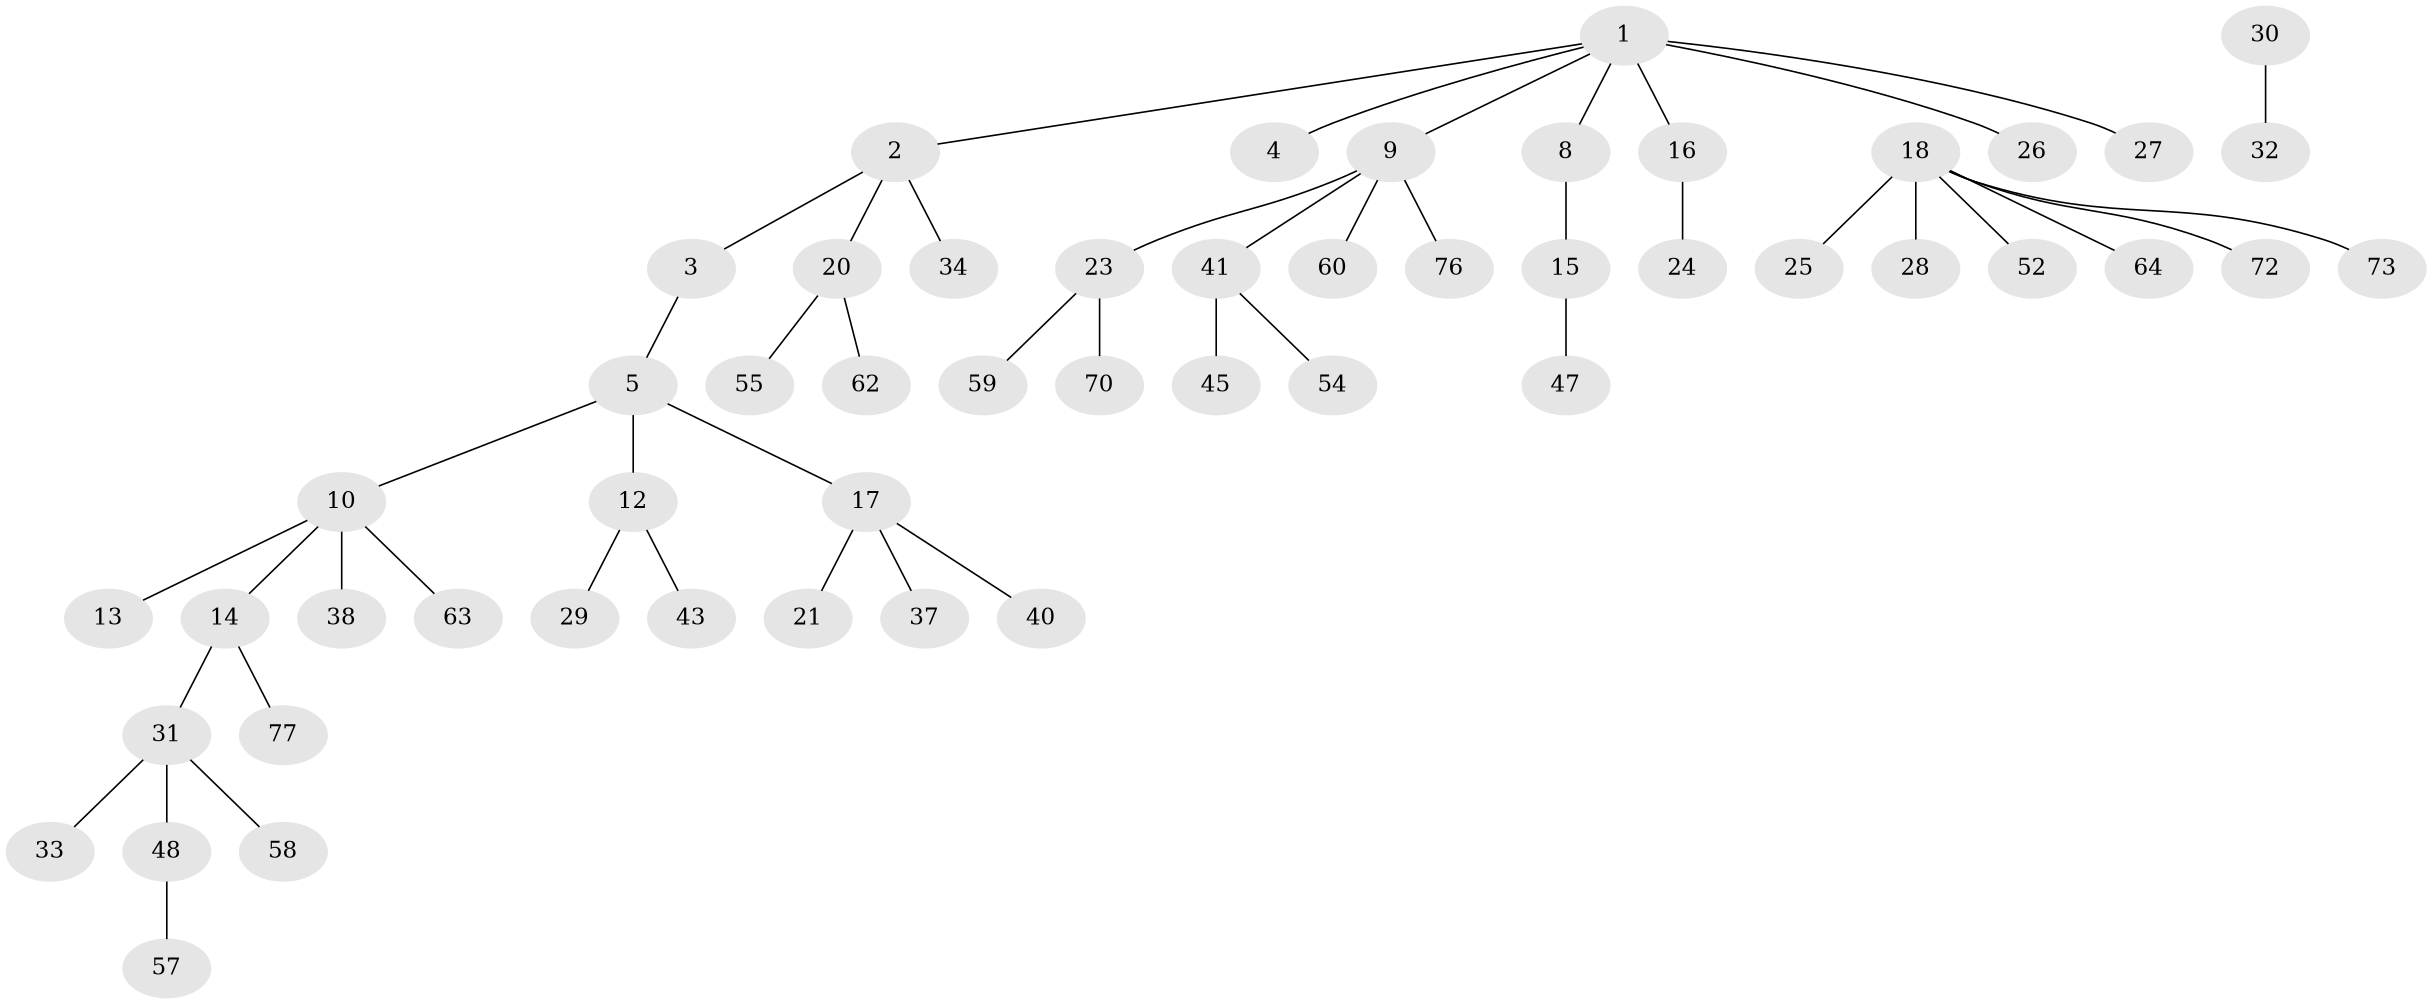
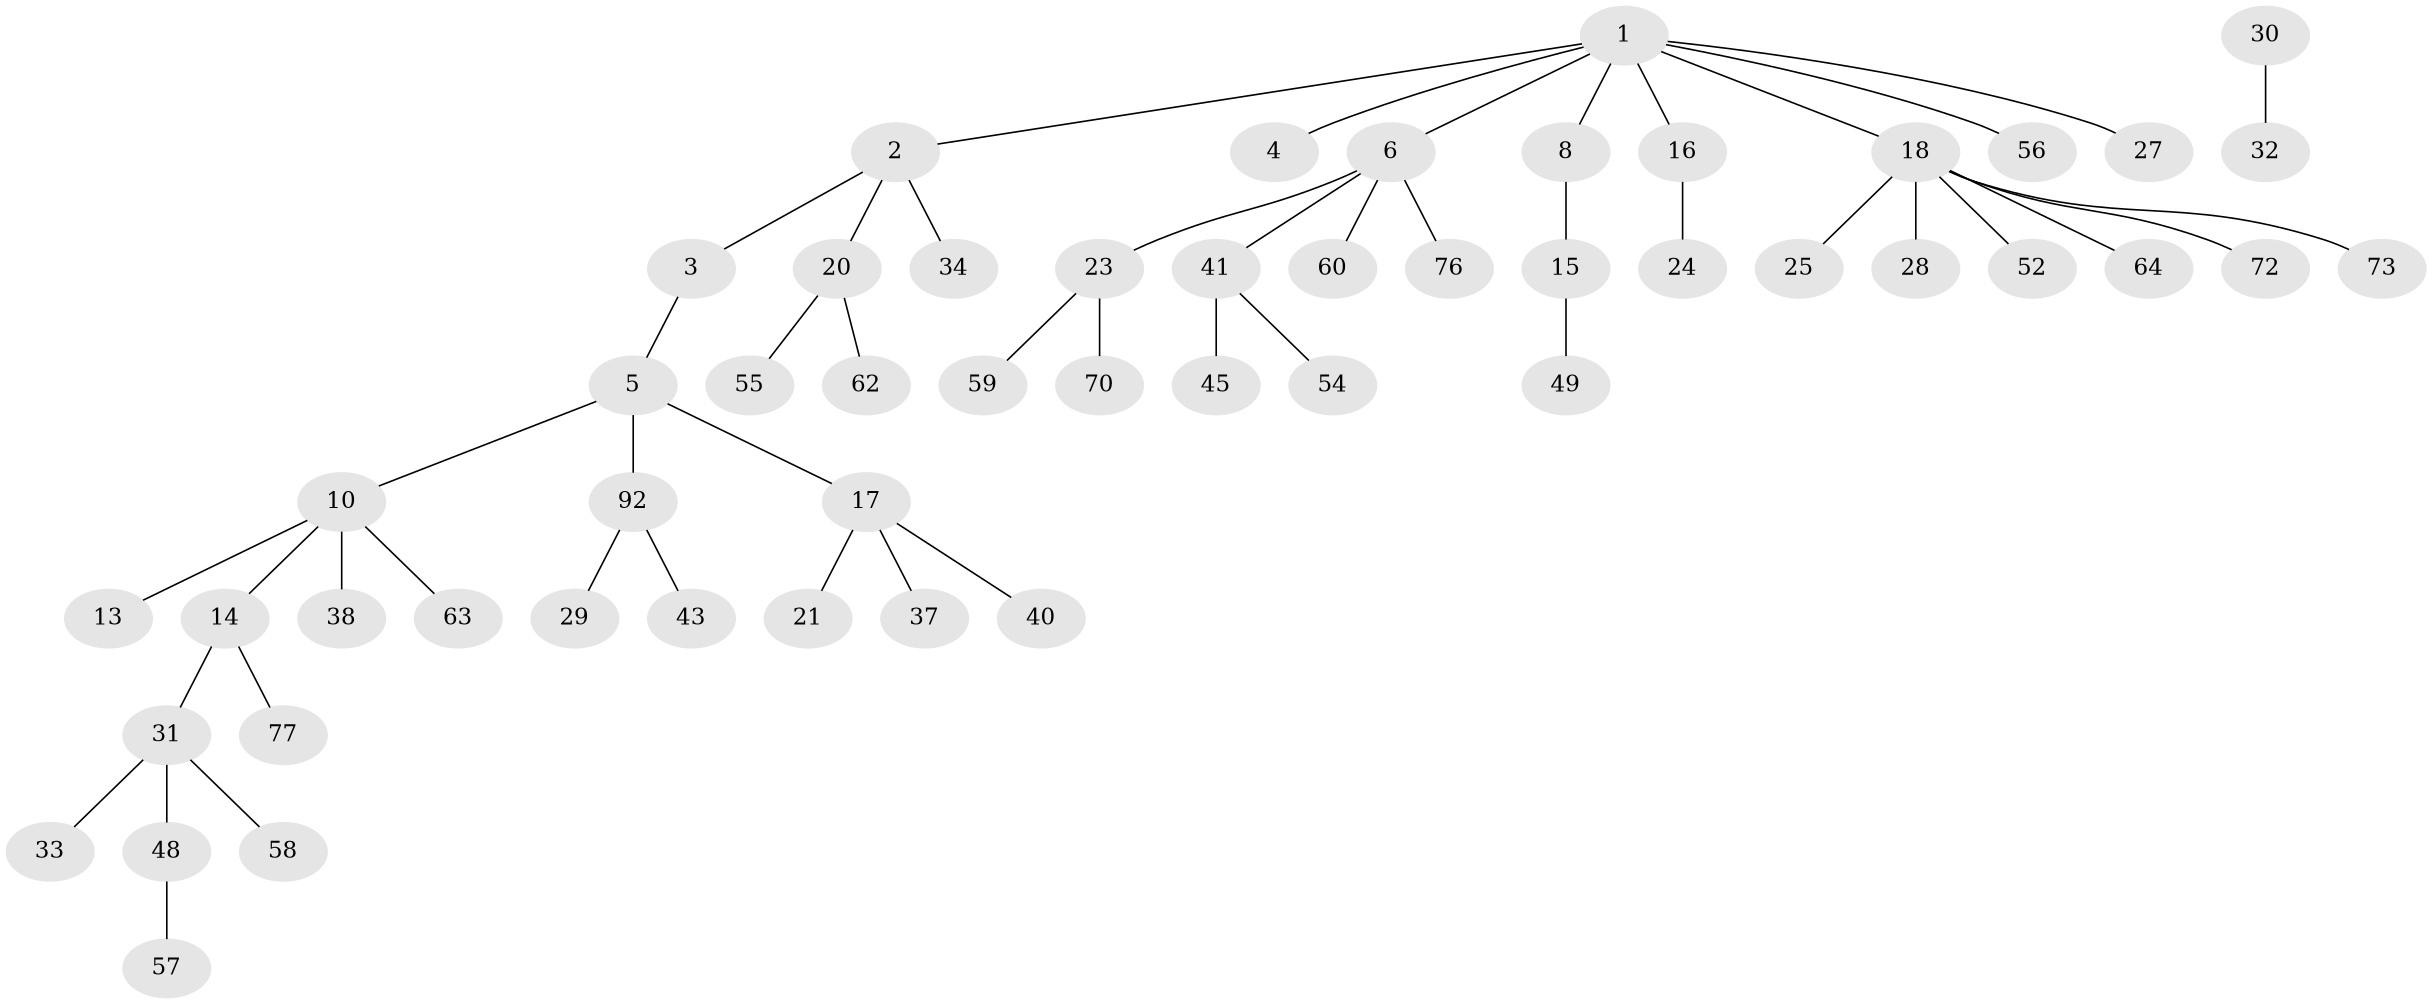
edge "1" -- "18": added
node "9": label "9" -> "6"
node "26": label "26" -> "56"
node "47": label "47" -> "49"
node "12": label "12" -> "92"
